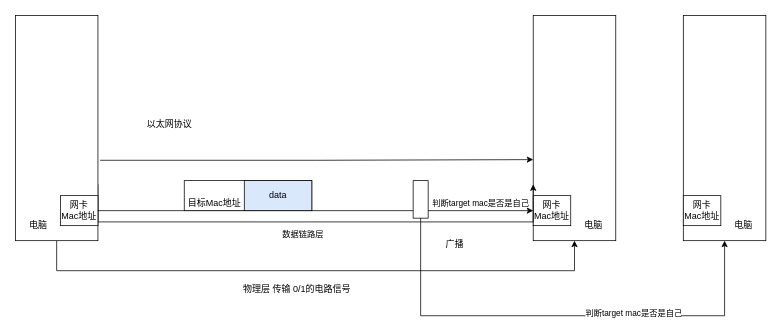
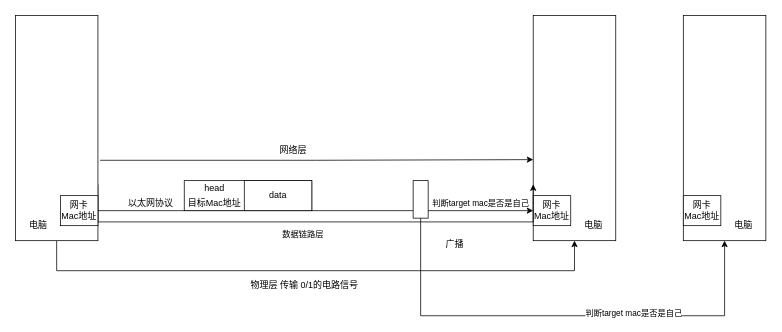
node "以太网协议": moved (169, 124) -> (150, 203)
node "网络层": added
node "head": added
node "data": fillcolor #dae8fc -> #ffffff
node "物理层 传输 0/1的电路信号": moved (297, 289) -> (304, 285)
